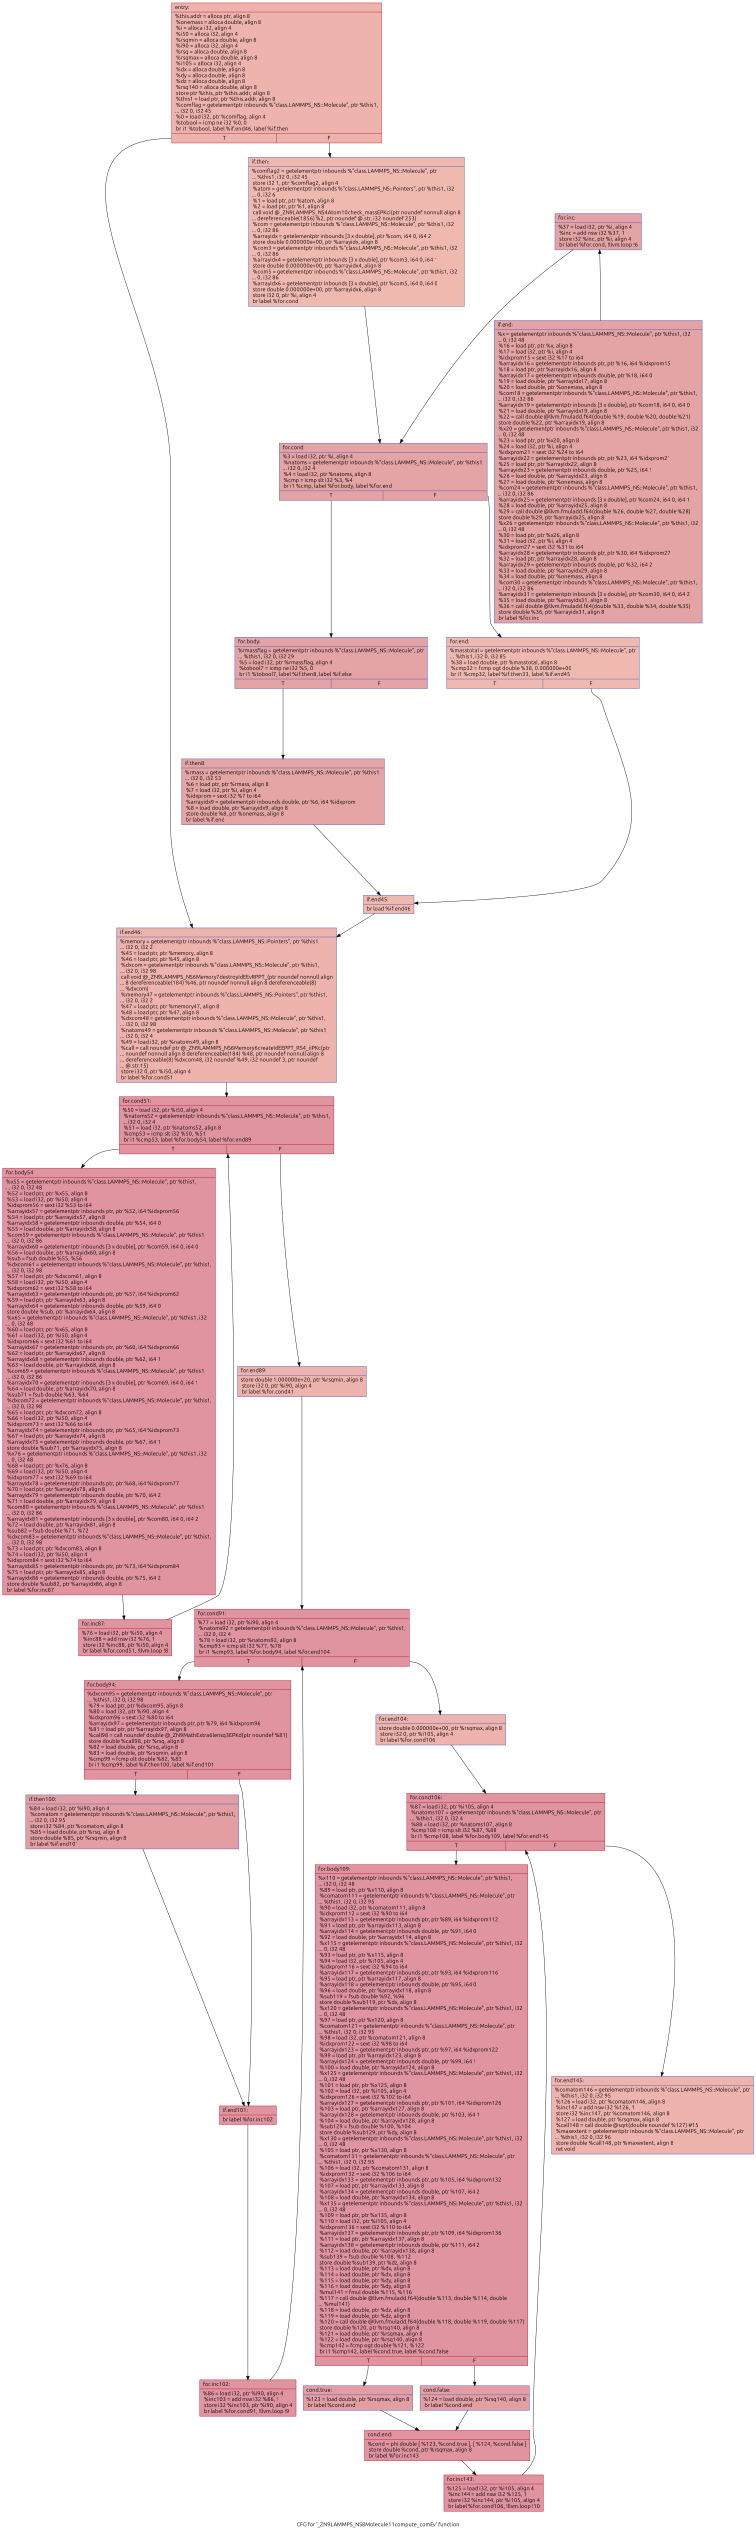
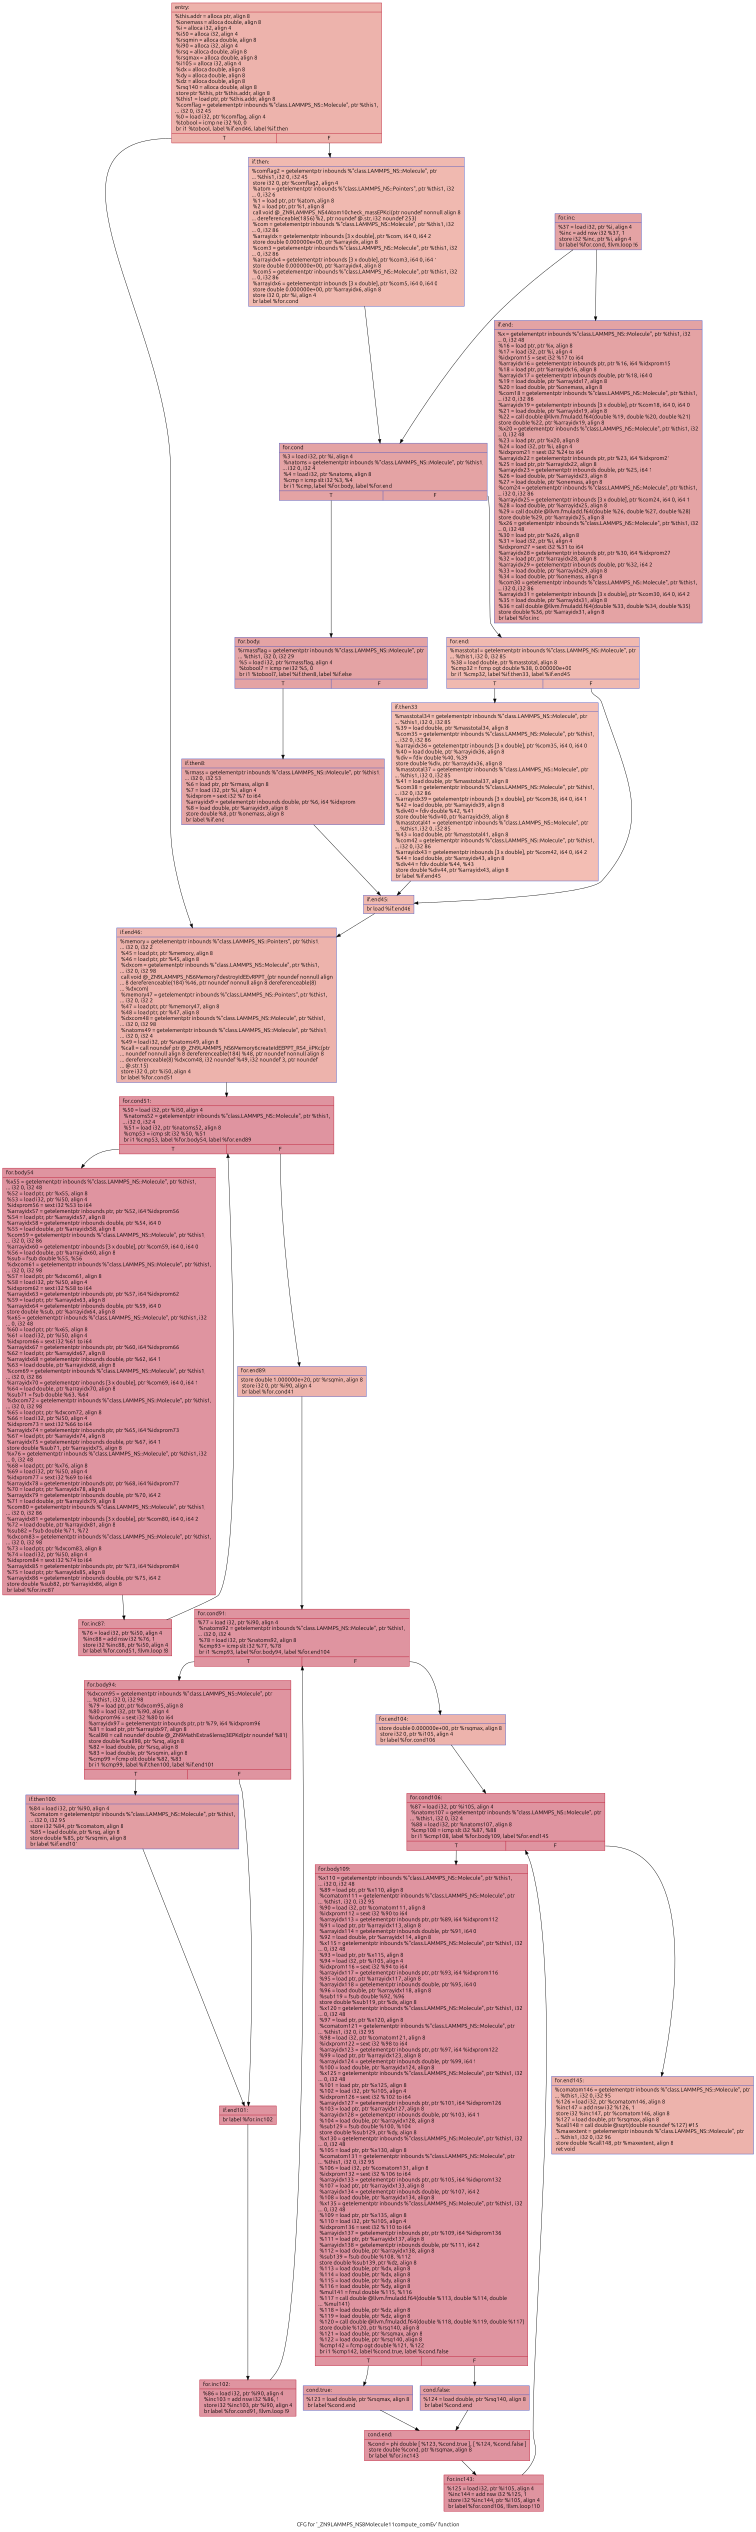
node "if.then:": text "store i32 1, ptr %comflag2, align 4" -> "store i32 0, ptr %comflag2, align 4"
edge "if.end:" -> "for.inc:": reversed
node "if.then33:": added
